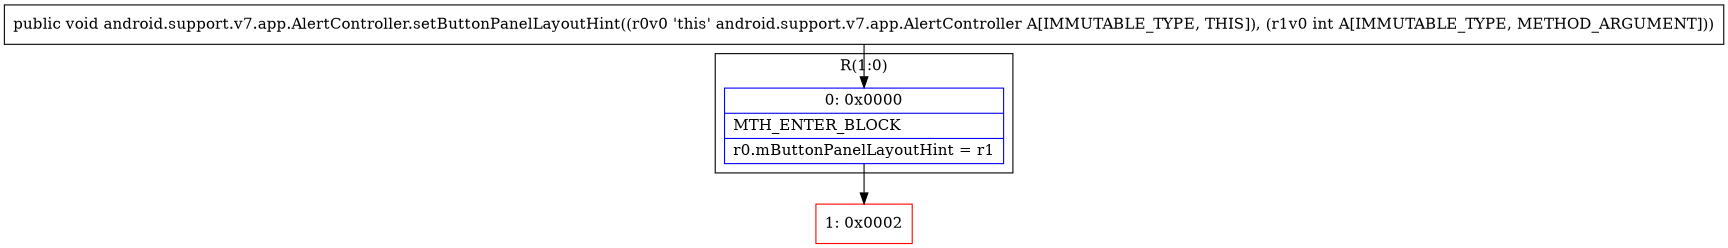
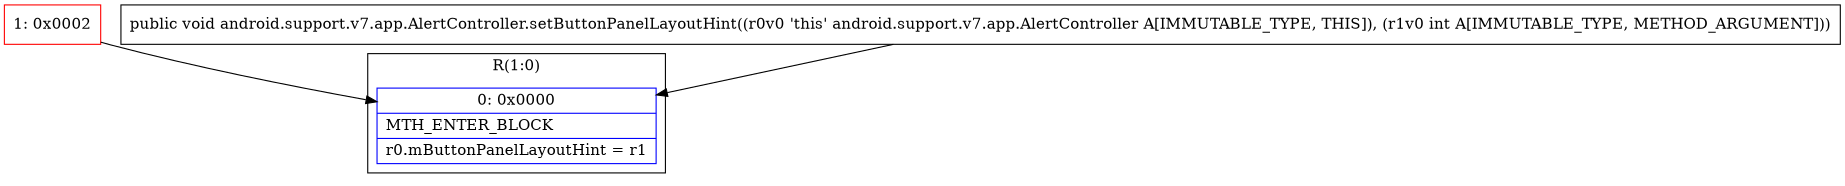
edge "0: 0x0000" -> "1: 0x0002": reversed
